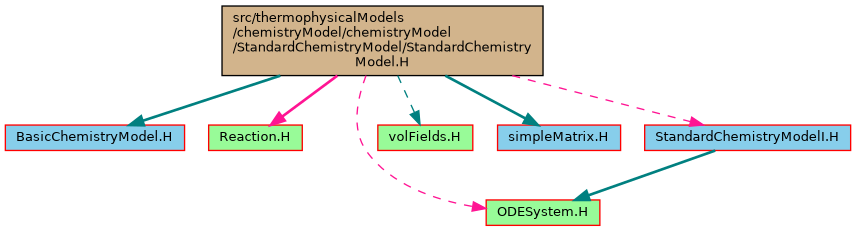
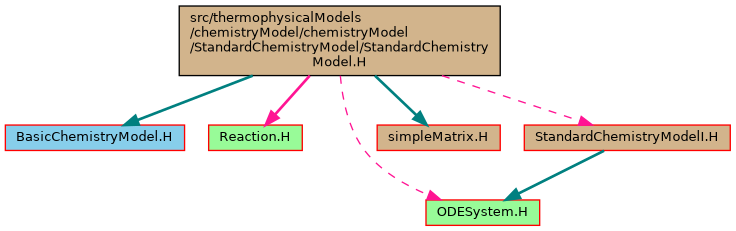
node "volFields.H": removed
node "simpleMatrix.H": fillcolor skyblue -> tan
node "StandardChemistryModelI.H": fillcolor skyblue -> tan
